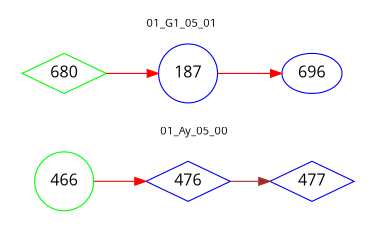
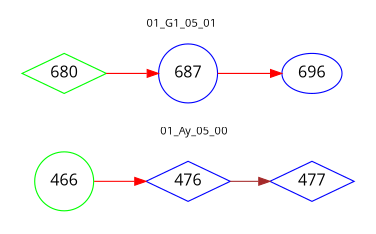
node "187": label "187" -> "687"
